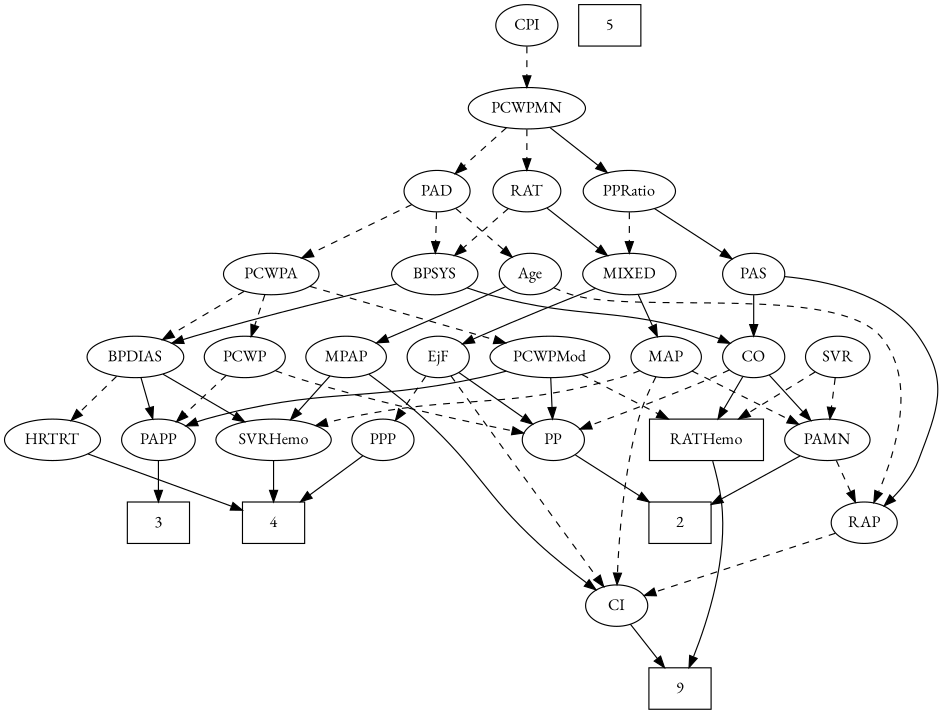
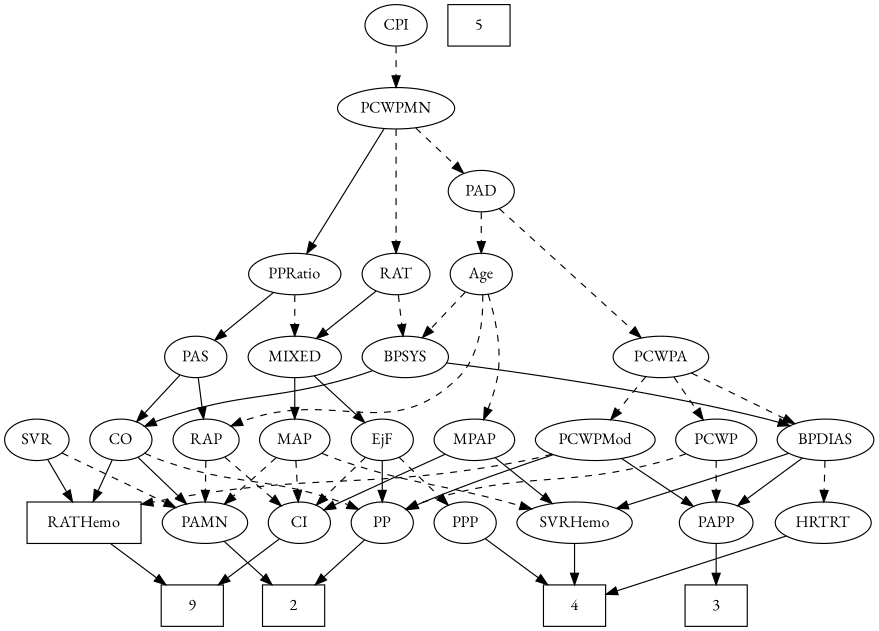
edge "PAD" -> "BPSYS": now "Age" -> "BPSYS"
edge "Age" -> "MPAP": style solid -> dashed
edge "SVR" -> "RATHemo": style dashed -> solid
edge "PAMN" -> "RAP": reversed
